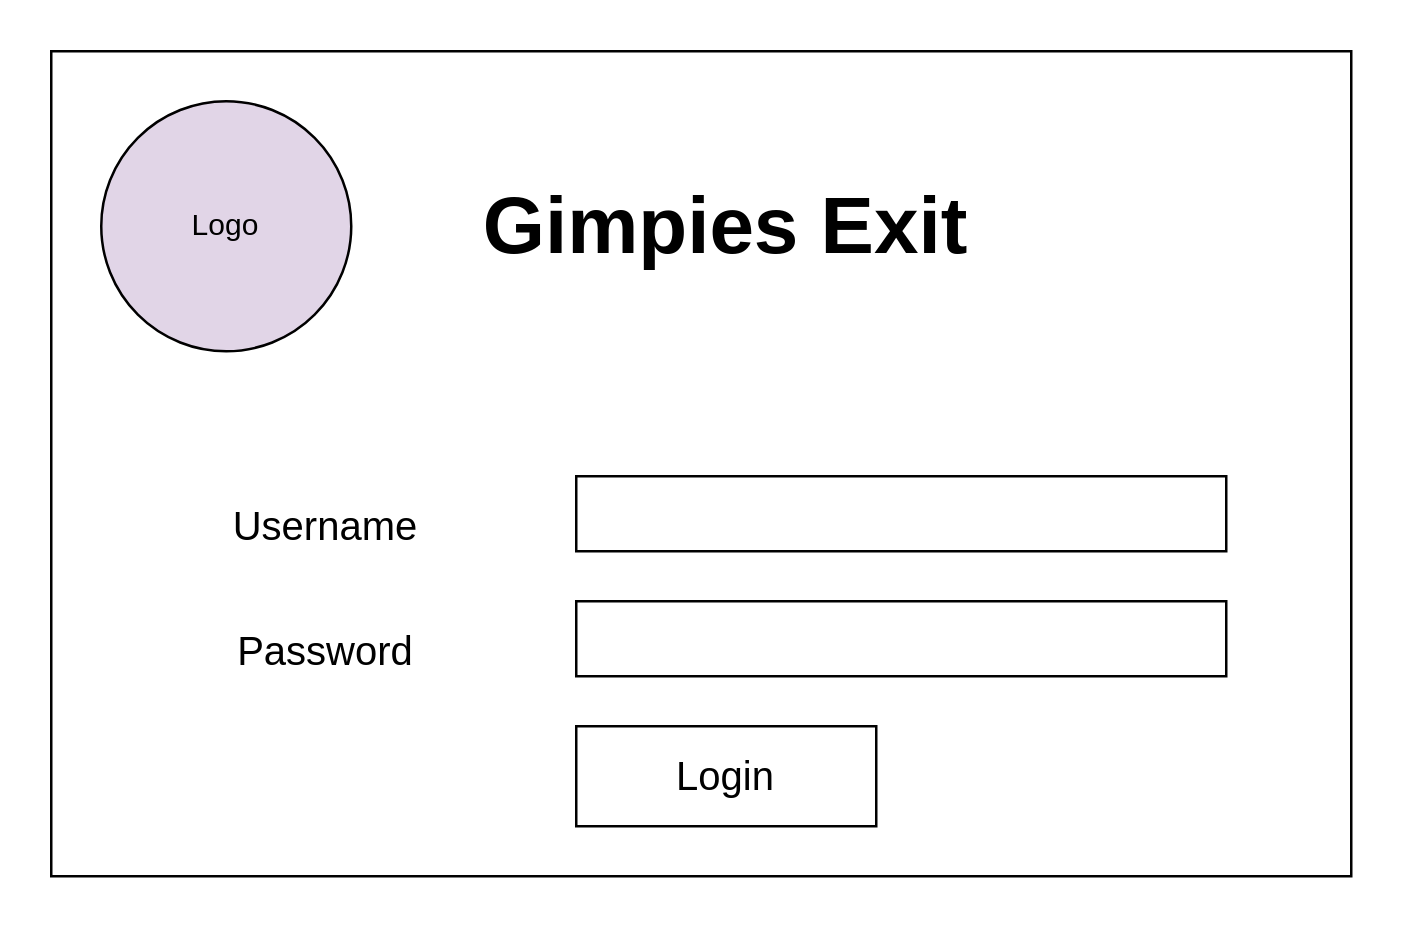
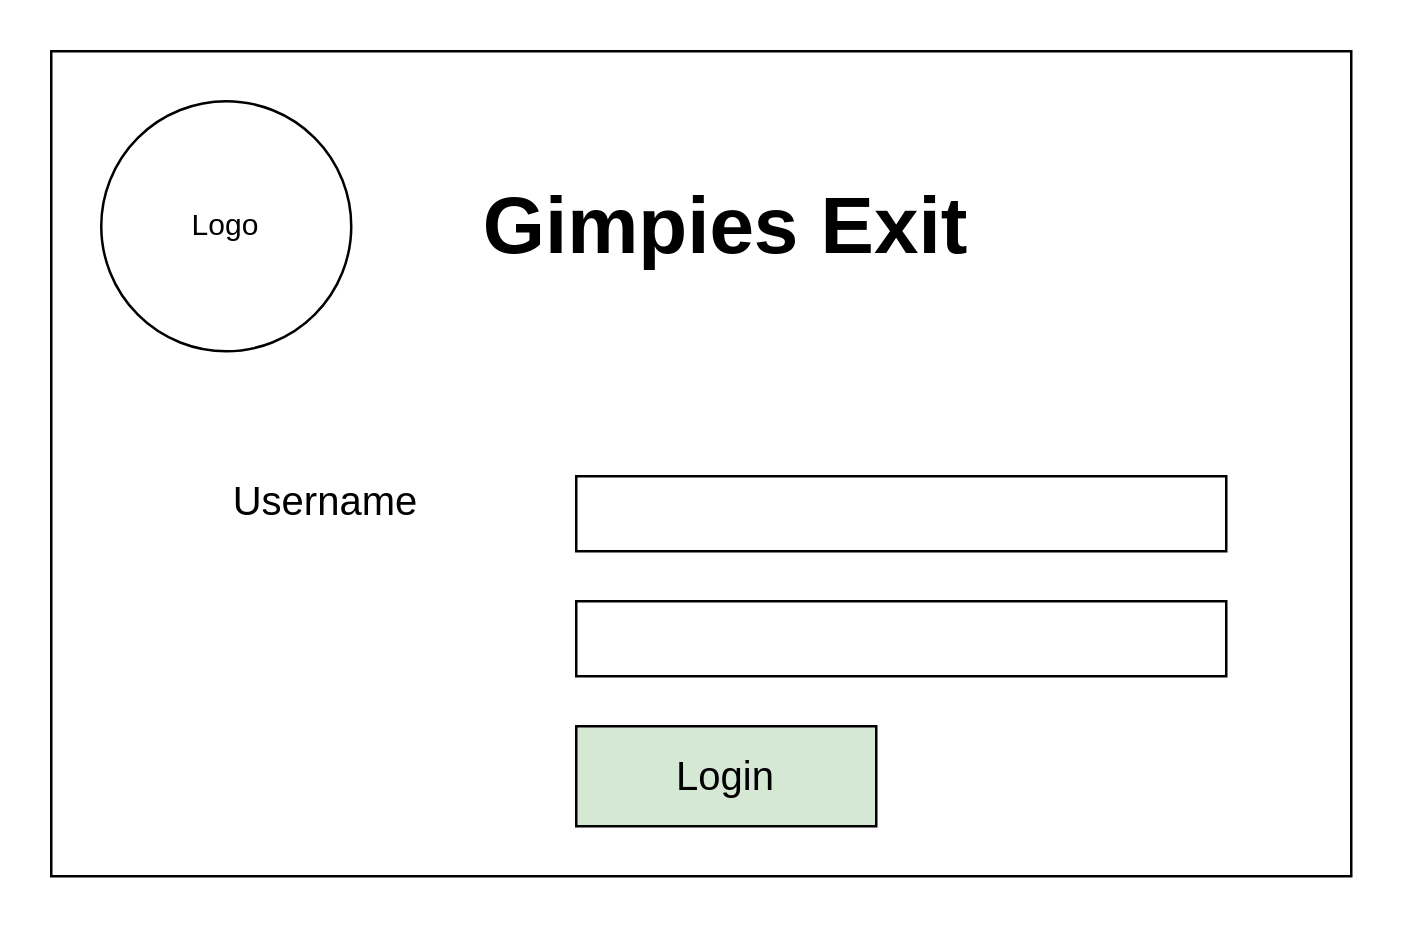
node "Logo": fillcolor #e1d5e7 -> #ffffff
node "Username": moved (326, 514) -> (326, 489)
node "Password": removed
node "Login": fillcolor #ffffff -> #d5e8d4
